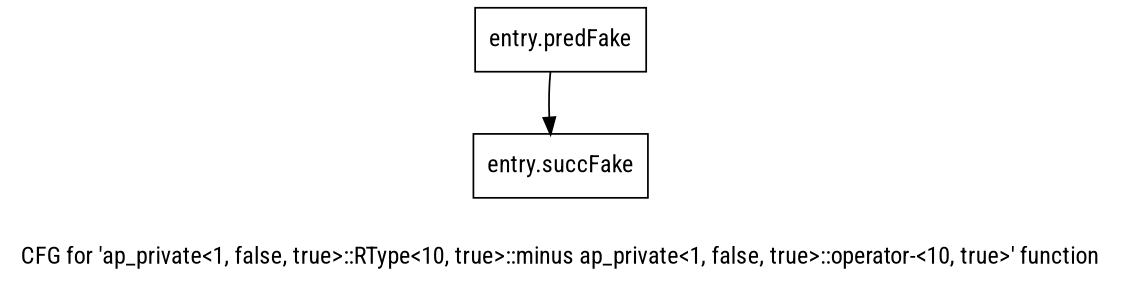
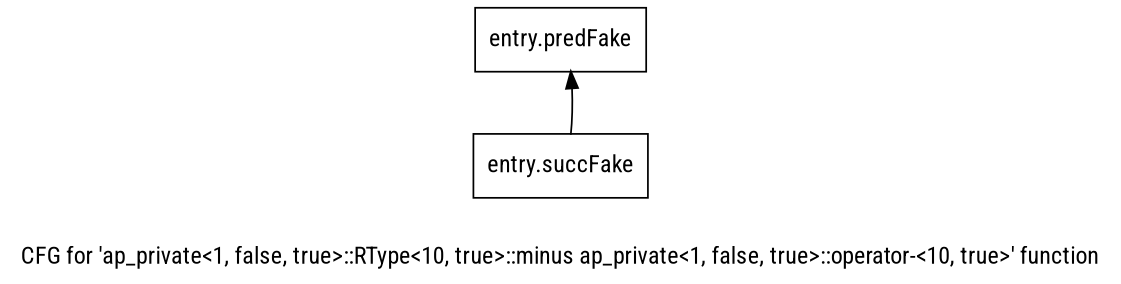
edge "entry.predFake" -> "entry.succFake": reversed
